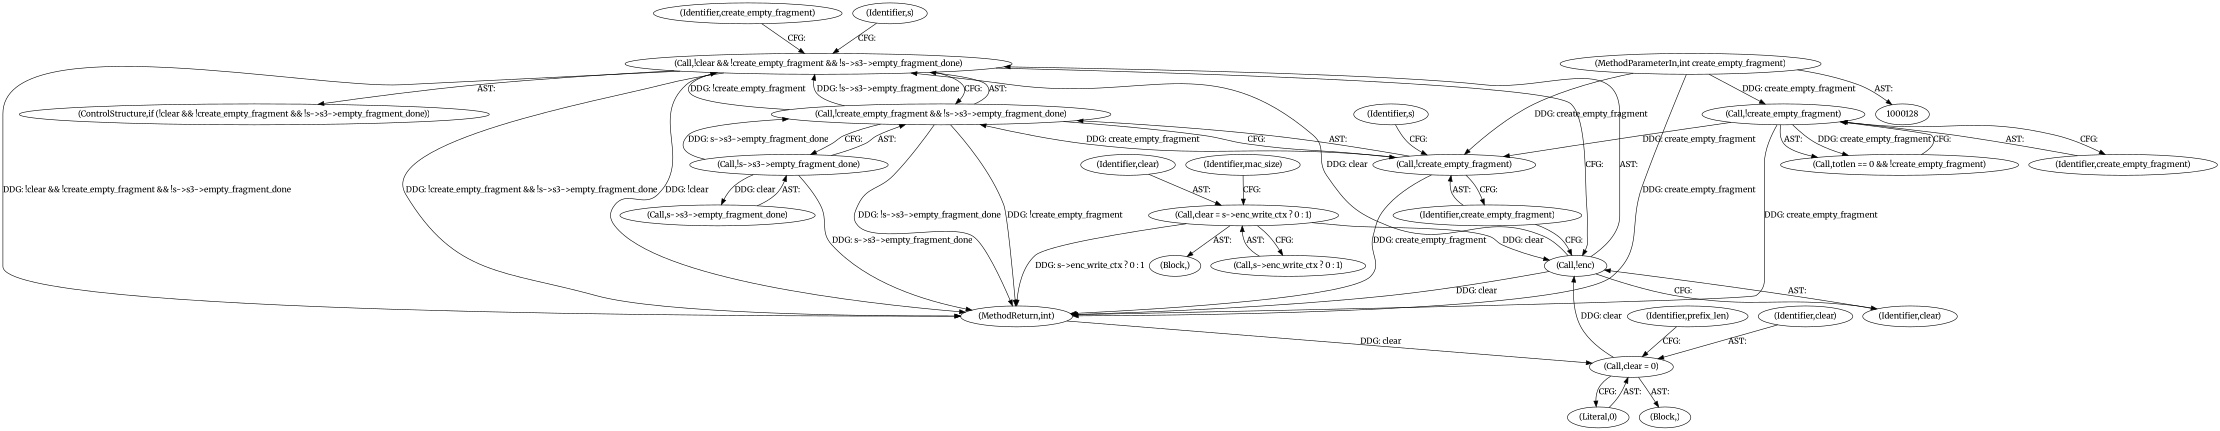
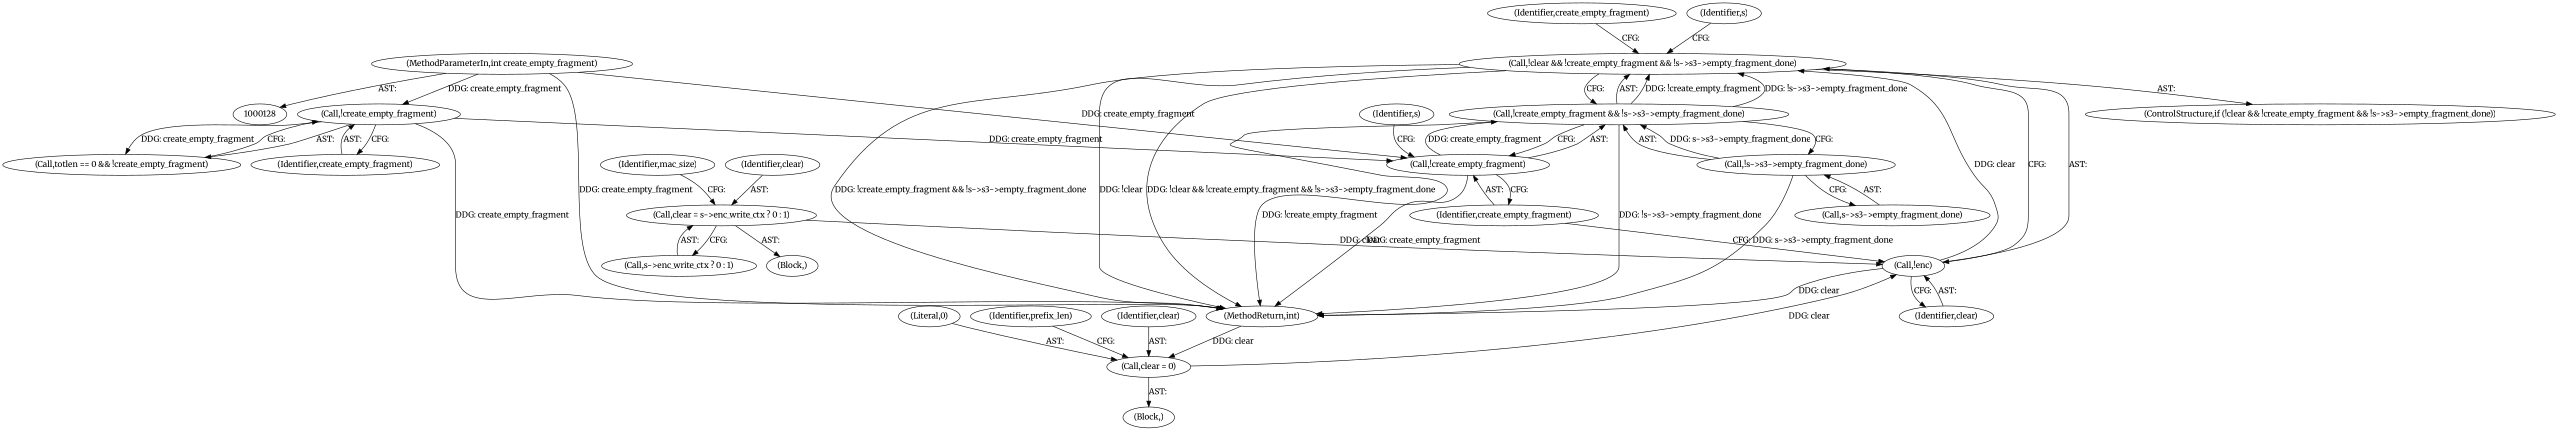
edge "(Call,!s->s3->empty_fragment_done)" -> "(Call,s->s3->empty_fragment_done)": label "DDG: clear" -> "CFG: "
edge "(Call,clear = s->enc_write_ctx ? 0 : 1)" -> "(MethodReturn,int)": removed, label "DDG: s->enc_write_ctx ? 0 : 1"
edge "(Call,clear = 0)" -> "(Literal,0)": removed, label "CFG:"
